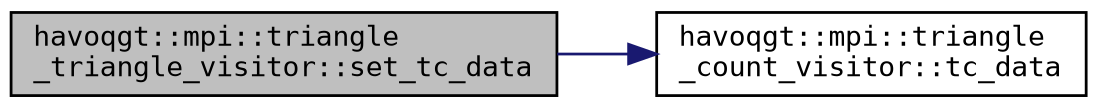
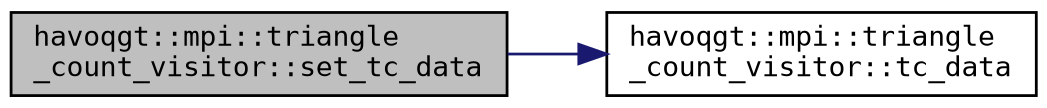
node "havoqgt::mpi::triangle _triangle_visitor::set_tc_data": label "havoqgt::mpi::triangle _triangle_visitor::set_tc_data" -> "havoqgt::mpi::triangle _count_visitor::set_tc_data"
